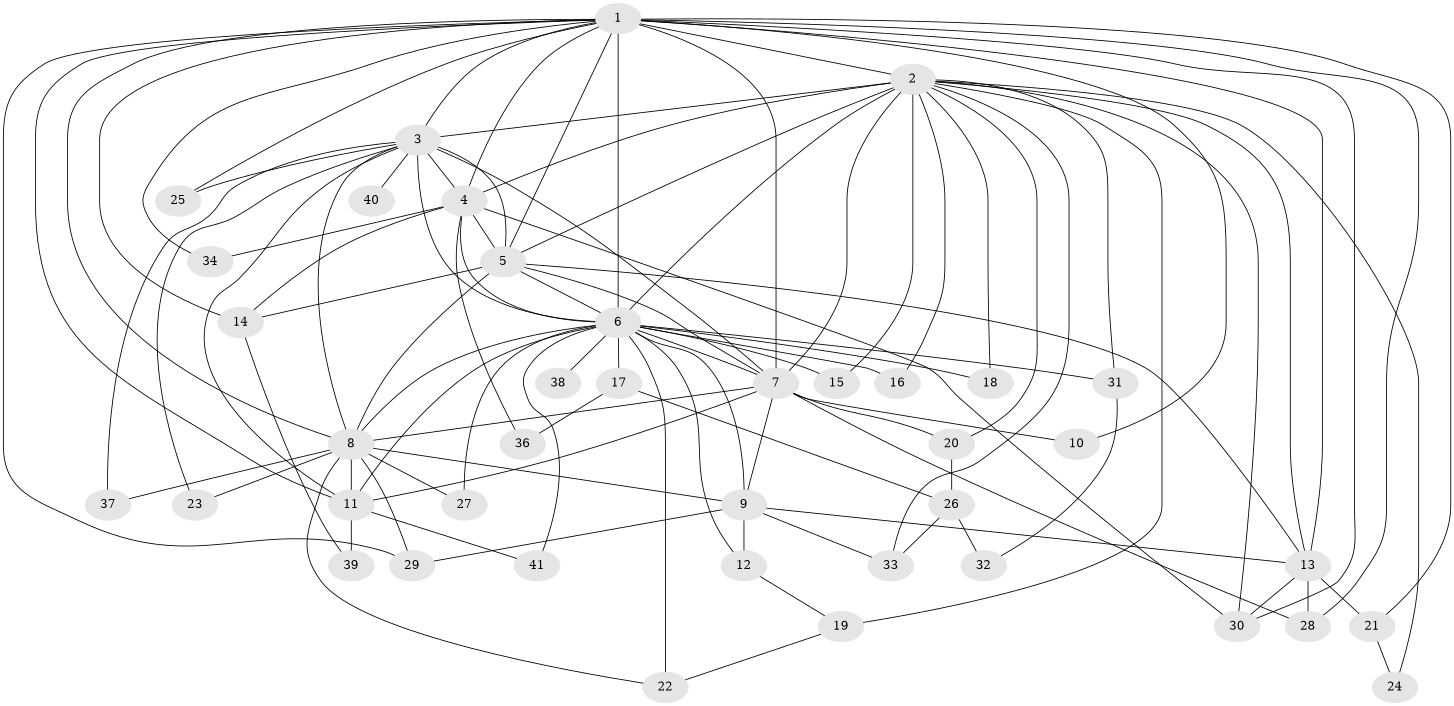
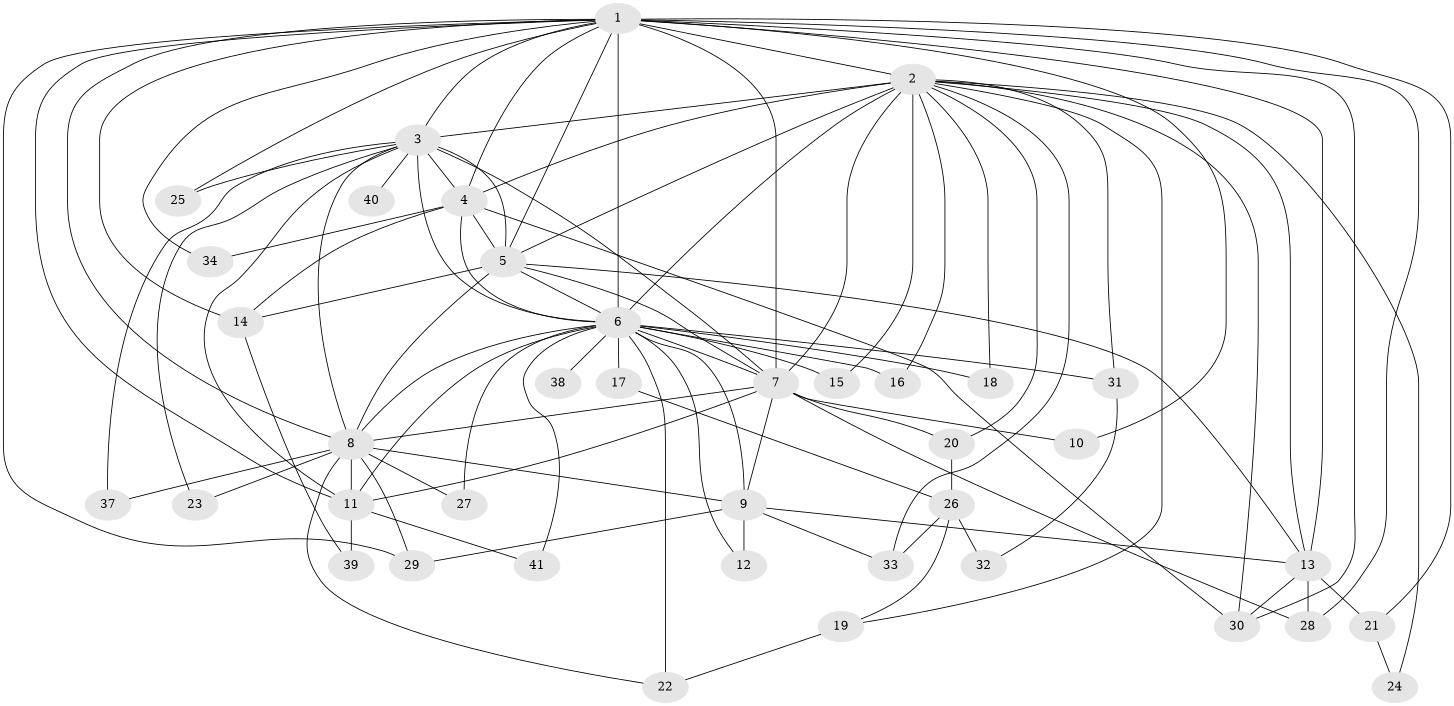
node "36": removed
edge "12" -- "19": now "26" -- "19"
